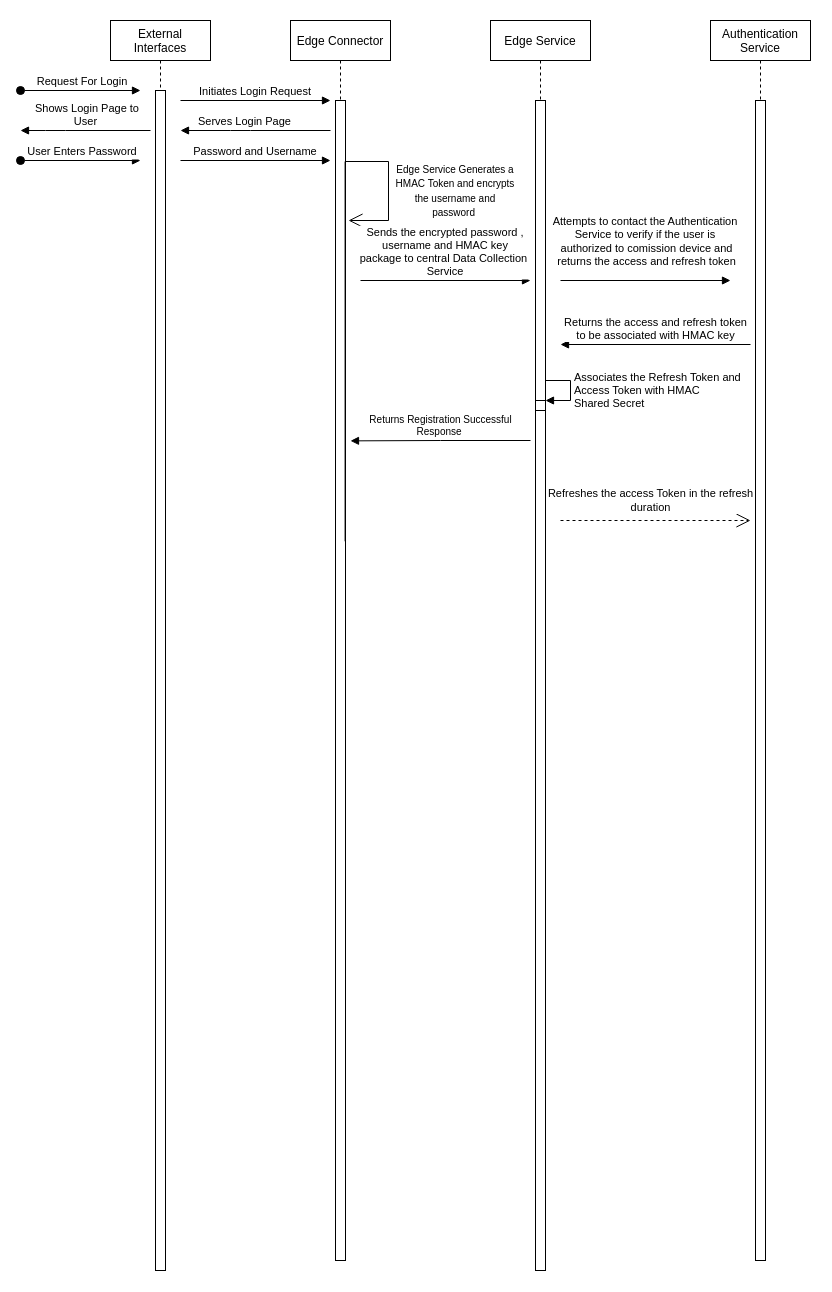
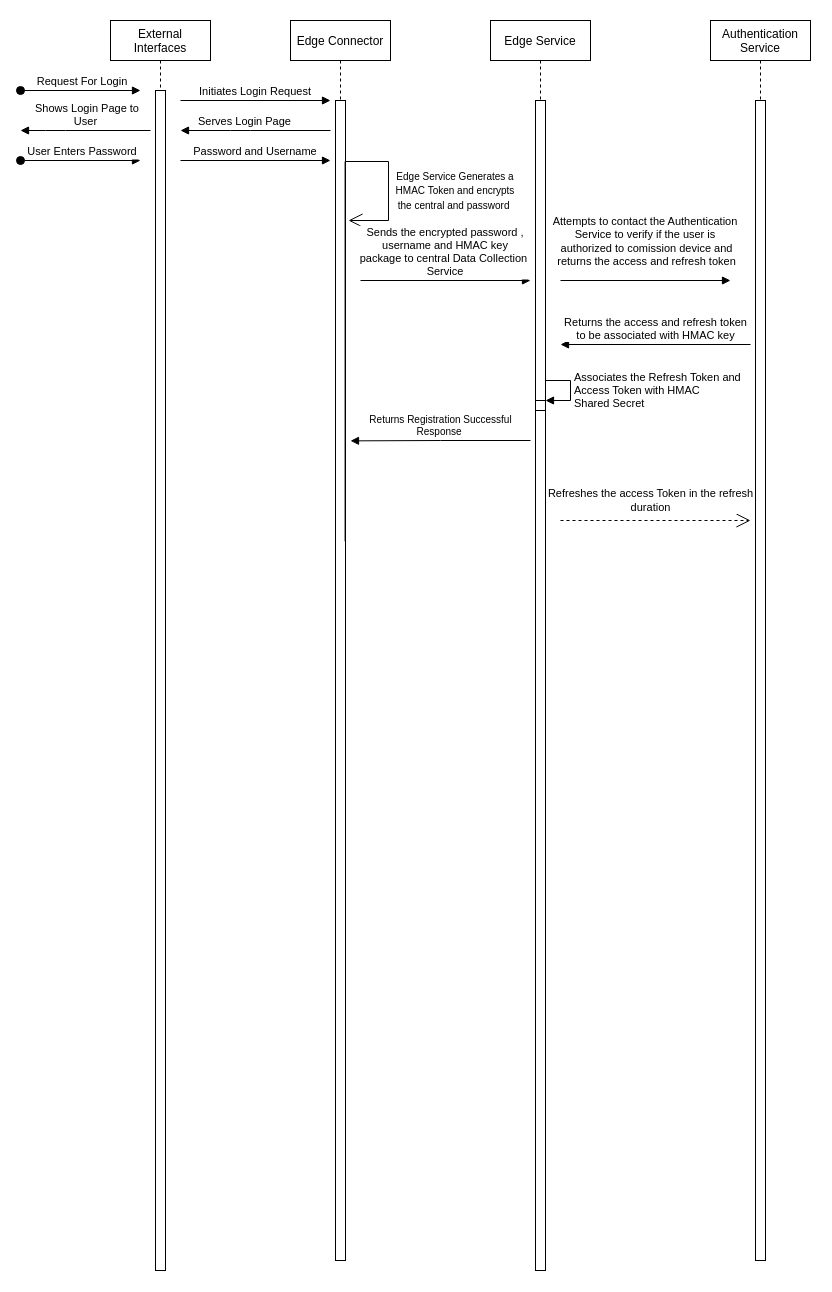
node "Edge Service Generates a HMAC Token and encrypts the username and password": label "Edge Service Generates a HMAC Token and encrypts the username and password" -> "Edge Service Generates a HMAC Token and encrypts the central and password"
